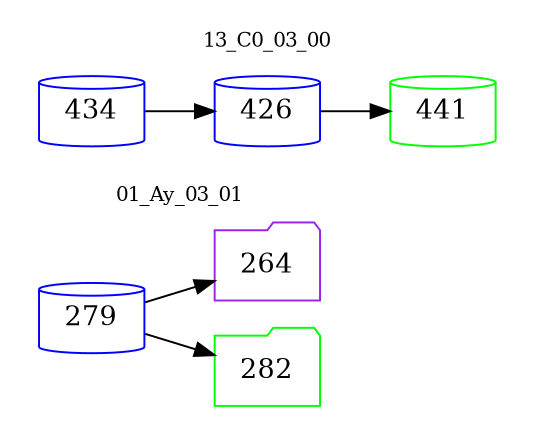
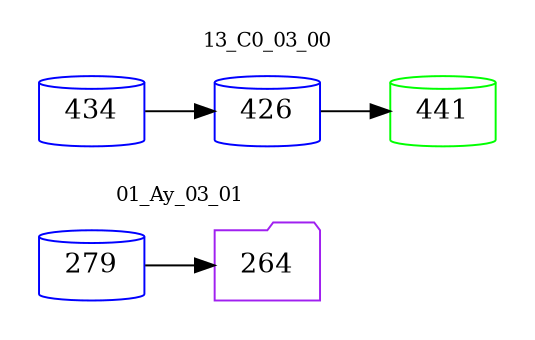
node "282": removed
